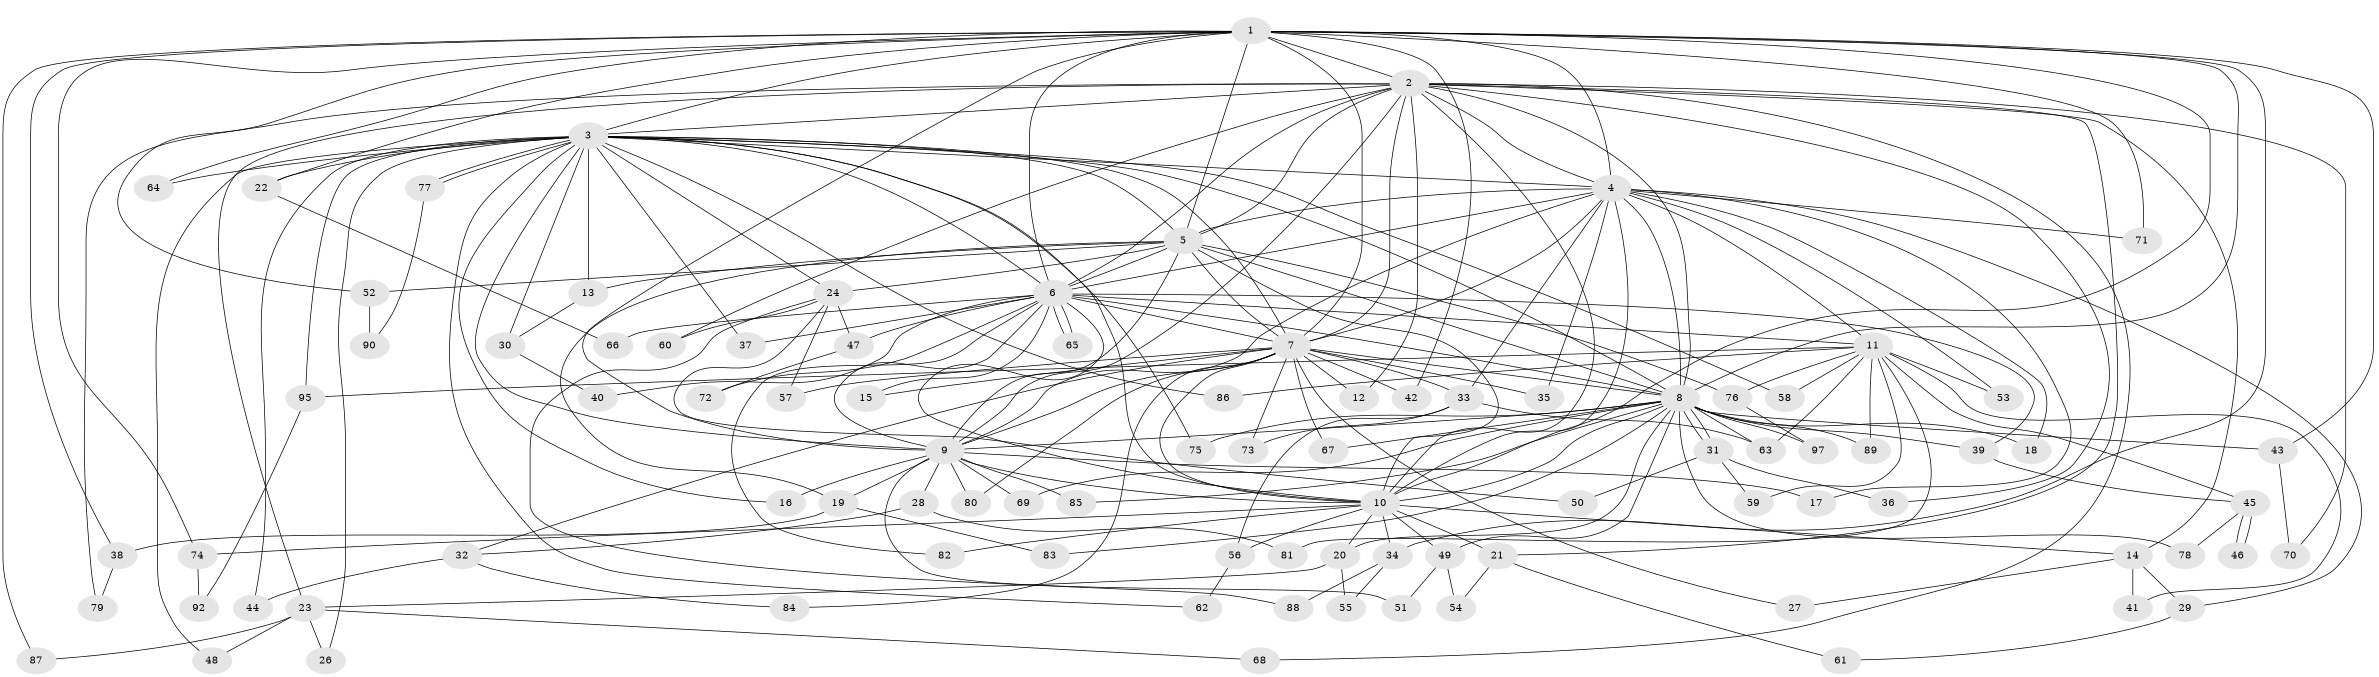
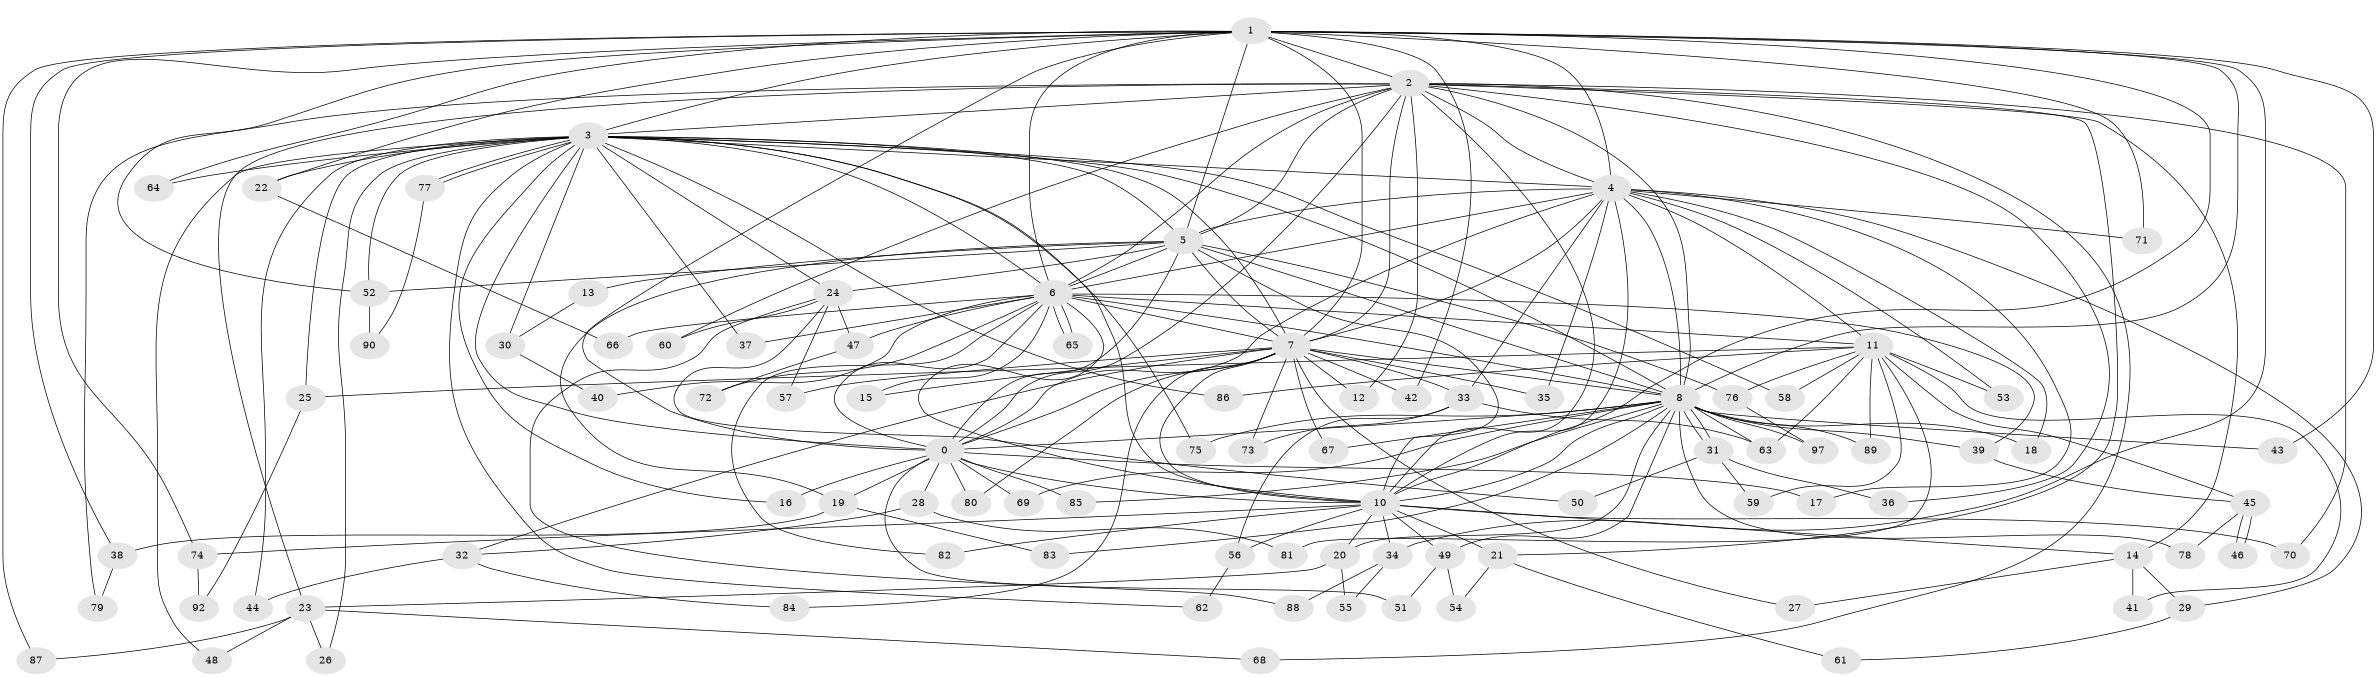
edge "3" -- "13": now "3" -- "52"
node "95": label "95" -> "25"
node "9": label "9" -> "0"
edge "43" -- "70": now "10" -- "70"
